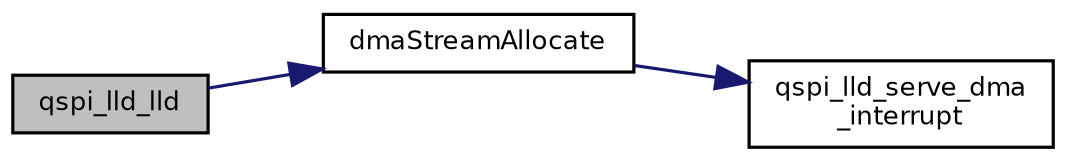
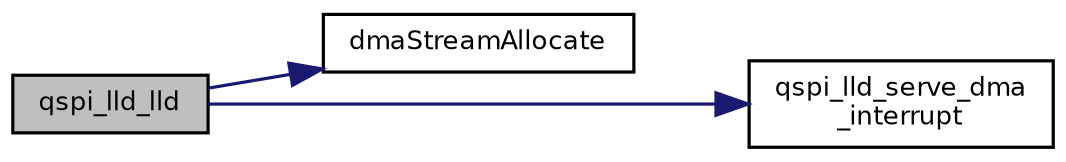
edge "dmaStreamAllocate" -> "qspi_lld_serve_dma _interrupt": now "qspi_lld_lld" -> "qspi_lld_serve_dma _interrupt"
